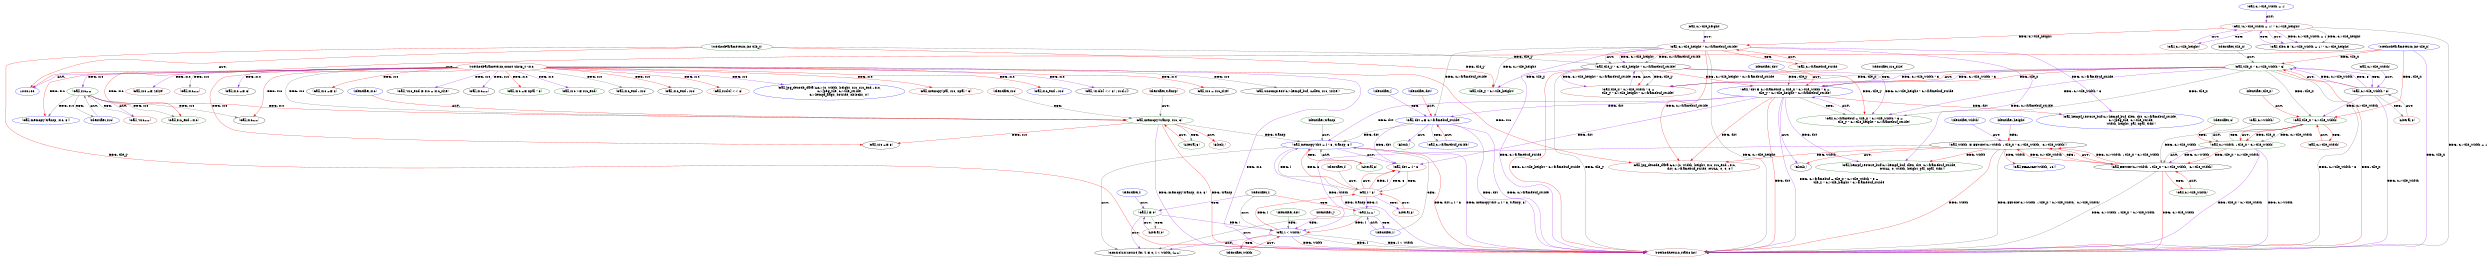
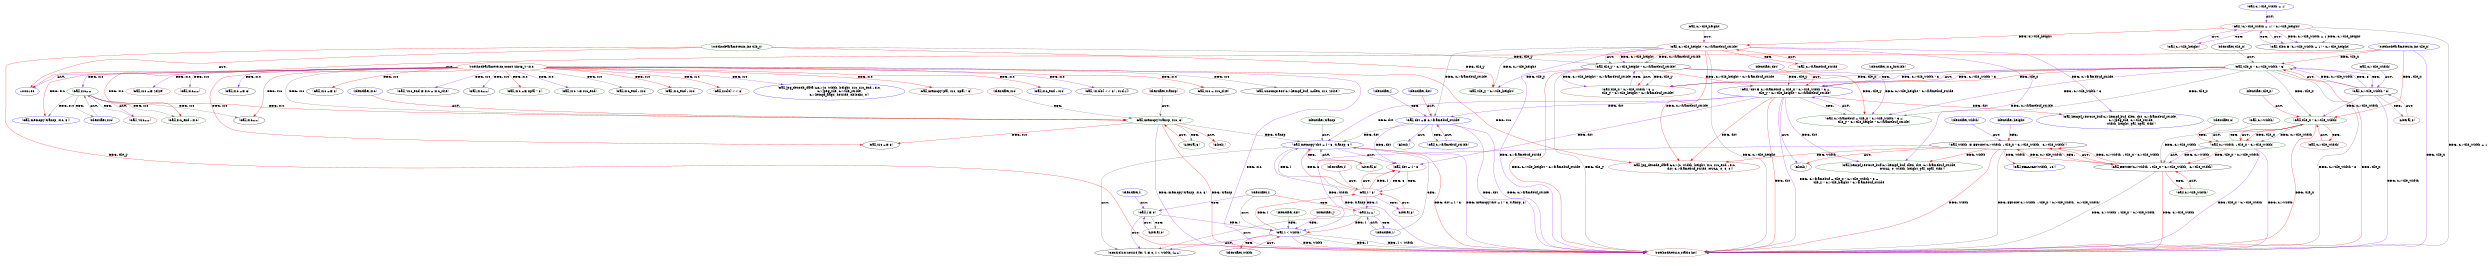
node "(Identifier,src_size)": label "(Identifier,src_size)" -> "(Identifier,src_bstride)"
edge "(Call,tile_x * c->tile_width)" -> "(MethodReturn,static int)": added, label "DDG: tile_x"
